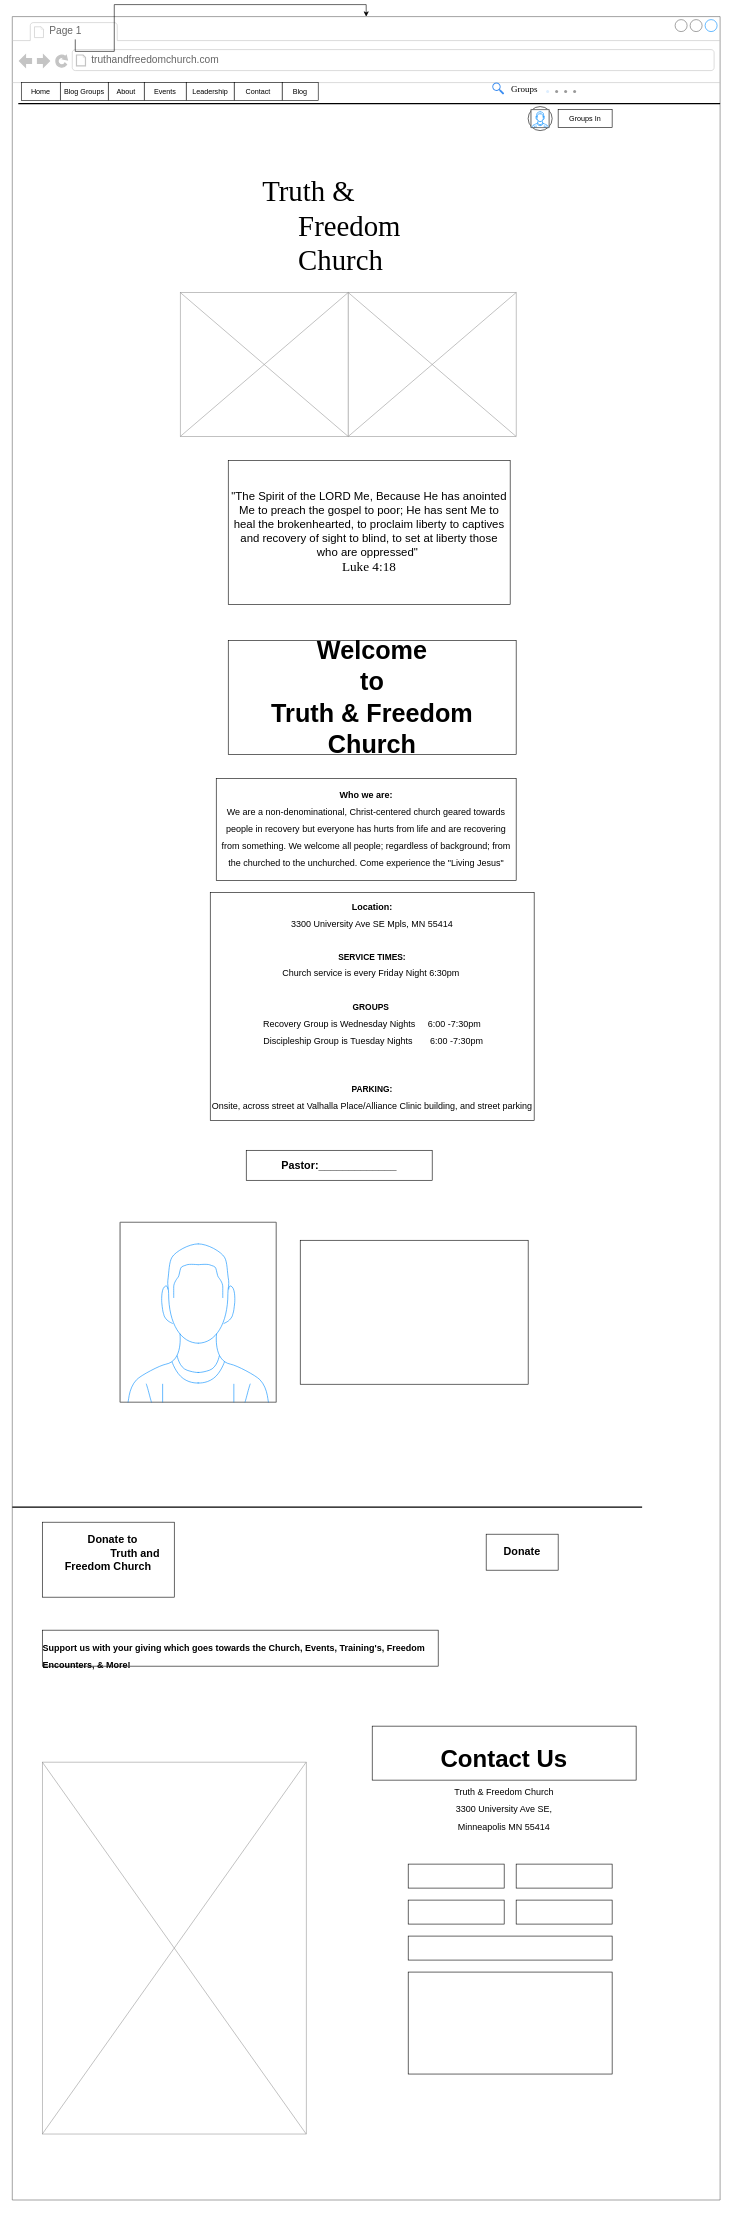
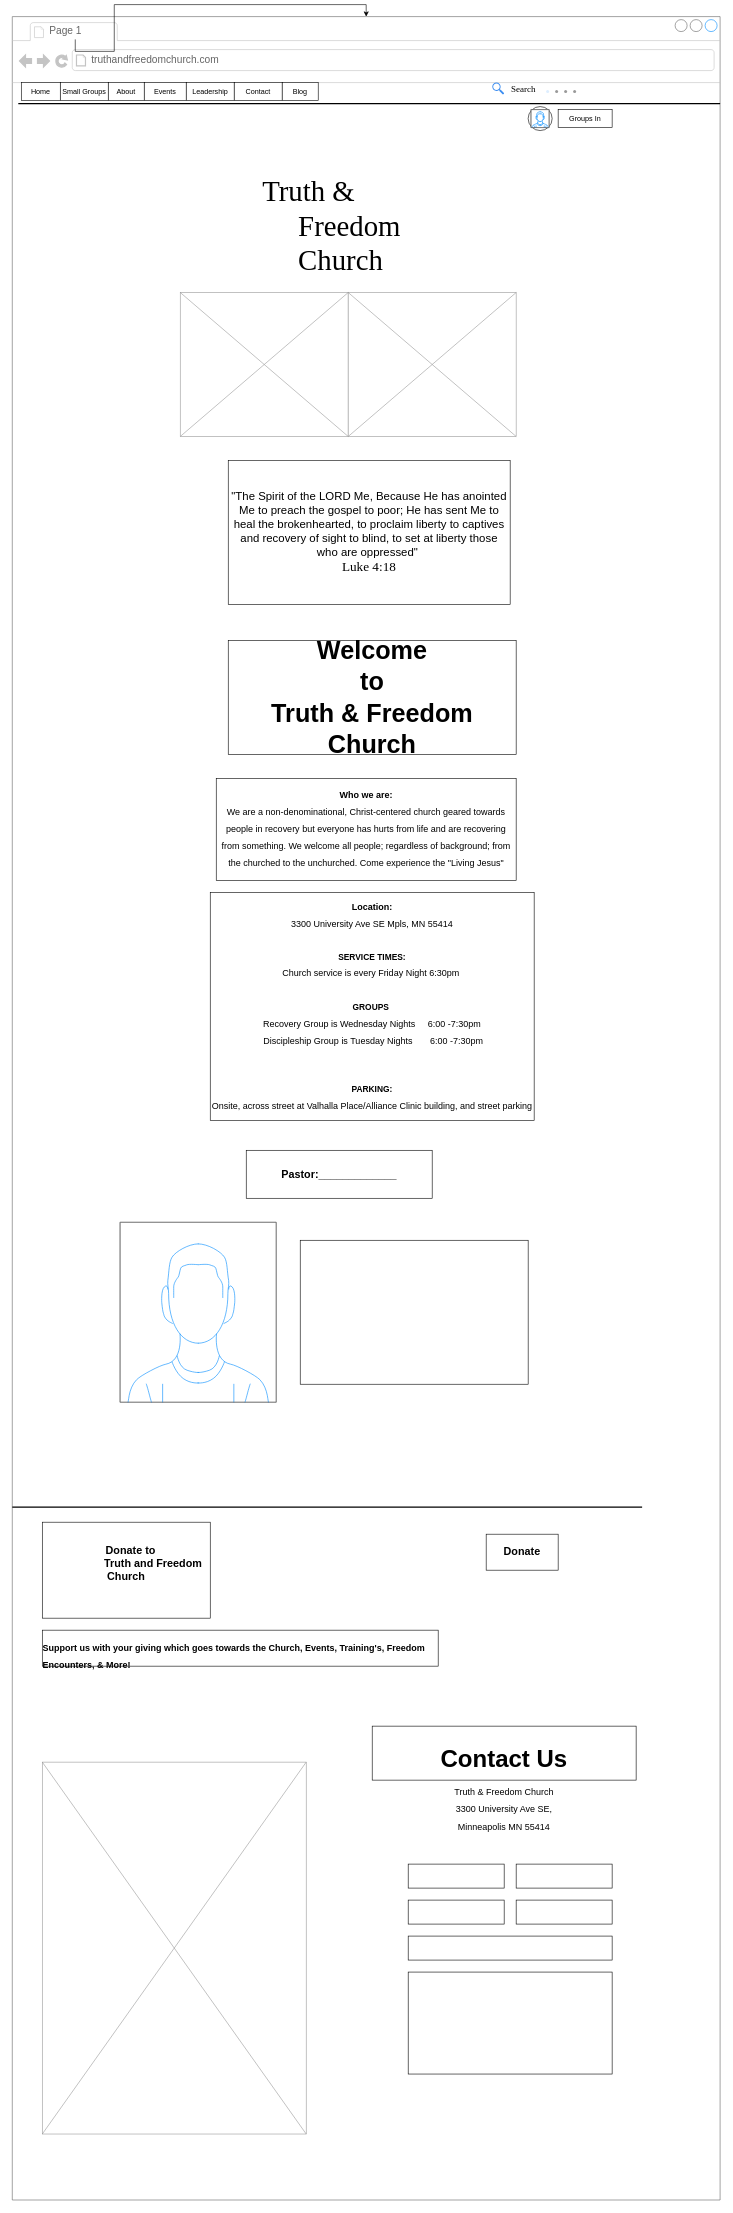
node "Groups": label "Groups" -> "Search"
node "Blog Groups": label "Blog Groups" -> "Small Groups"
node "Pastor:_____________": size 186x30 -> 186x48
node "Donate to Truth and Freedom Church": size 132x75 -> 168x96
